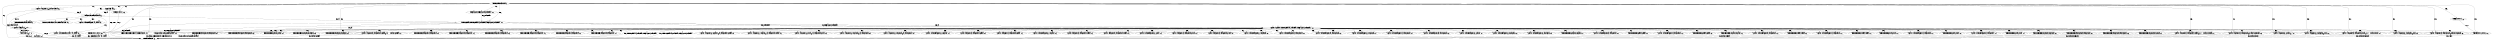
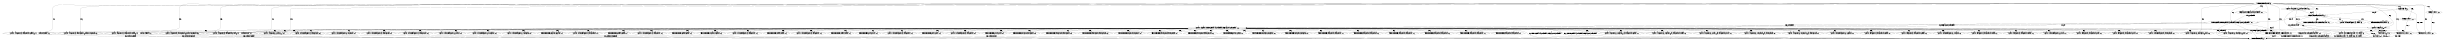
edge "(METHOD,TIFFPredictorInit)" -> "(<operator>.assignment,*sp = PredictorState(tif))": removed, label "DDG:"
node "(<operator>.indirectFieldAccess,sp->setupdecode)": removed
